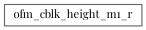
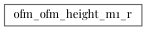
node "ofm_cblk_height_m1_r": label "ofm_cblk_height_m1_r" -> "ofm_ofm_height_m1_r"
